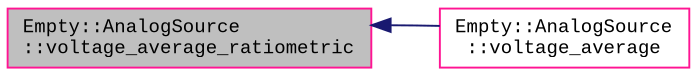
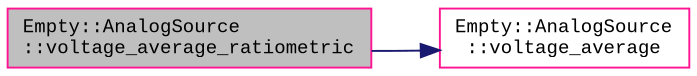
edge "Empty::AnalogSource ::voltage_average" -> "Empty::AnalogSource ::voltage_average_ratiometric": reversed
